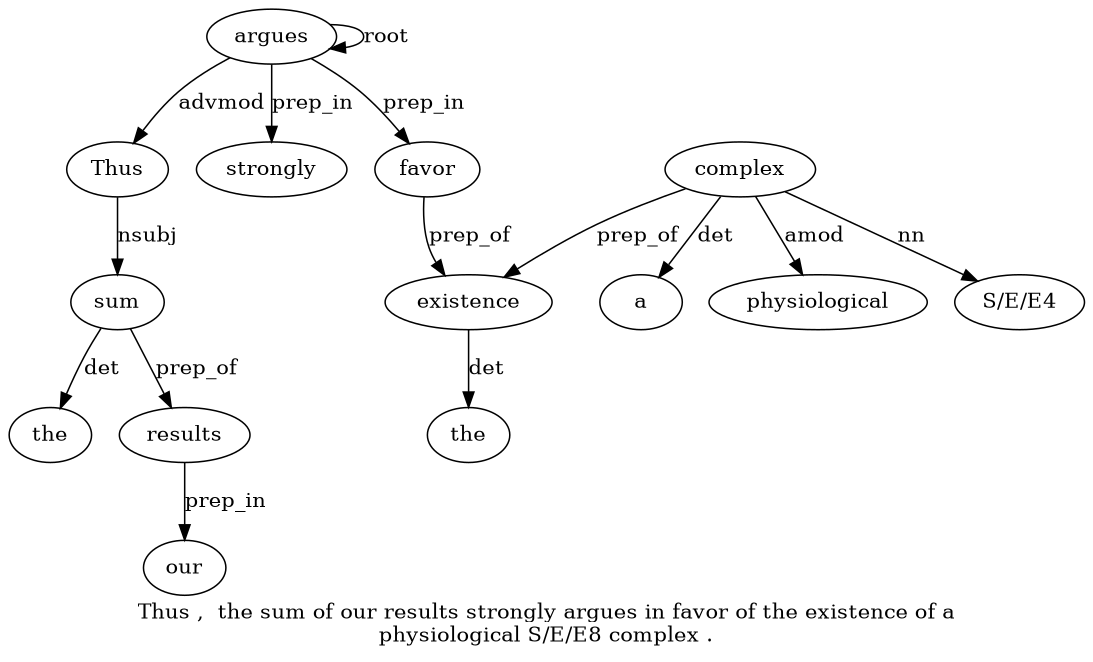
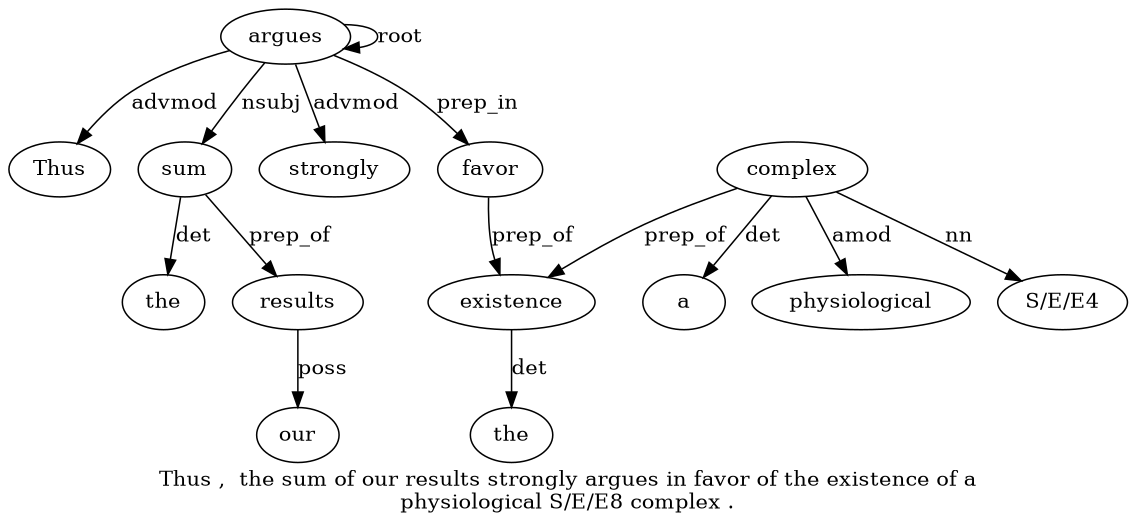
edge "argues" -> "strongly": label "prep_in" -> "advmod"
edge "Thus" -> "sum": now "argues" -> "sum"
edge "results" -> "our": label "prep_in" -> "poss"
